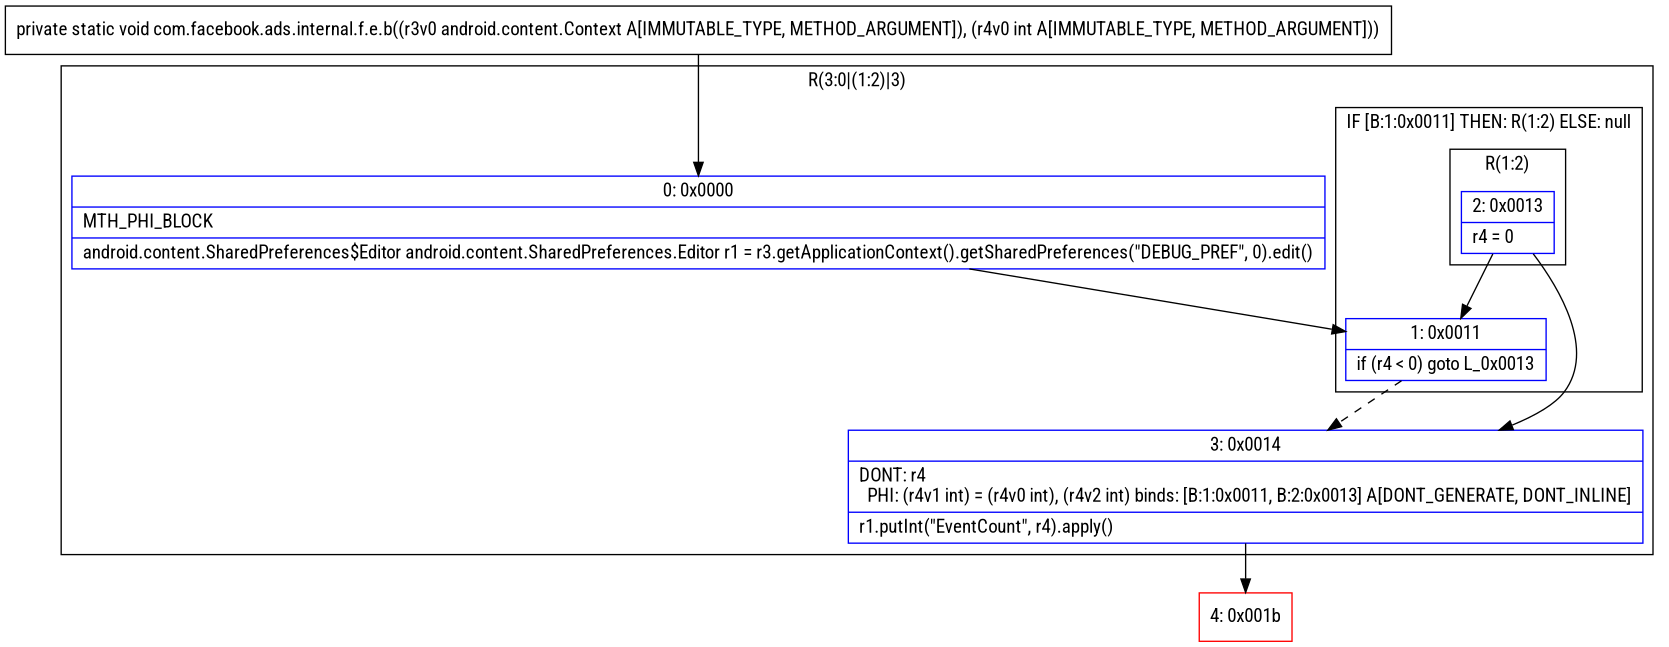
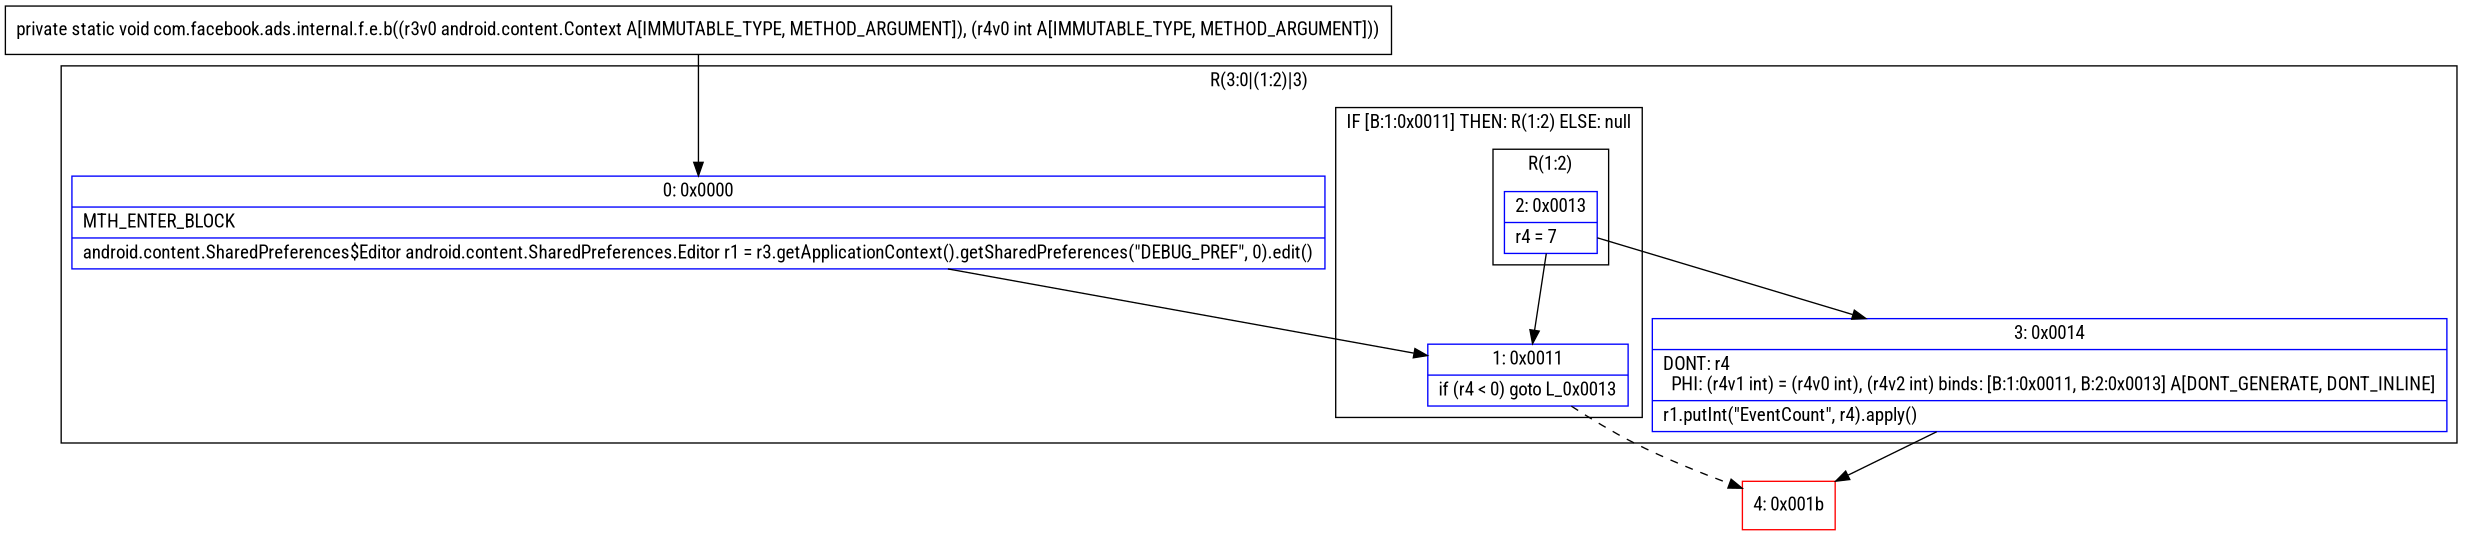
node "0: 0x0000": text "MTH_PHI_BLOCK" -> "MTH_ENTER_BLOCK"
node "2: 0x0013": text "r4 = 0" -> "r4 = 7"
edge "1: 0x0011" -> "3: 0x0014": now "1: 0x0011" -> "4: 0x001b"
